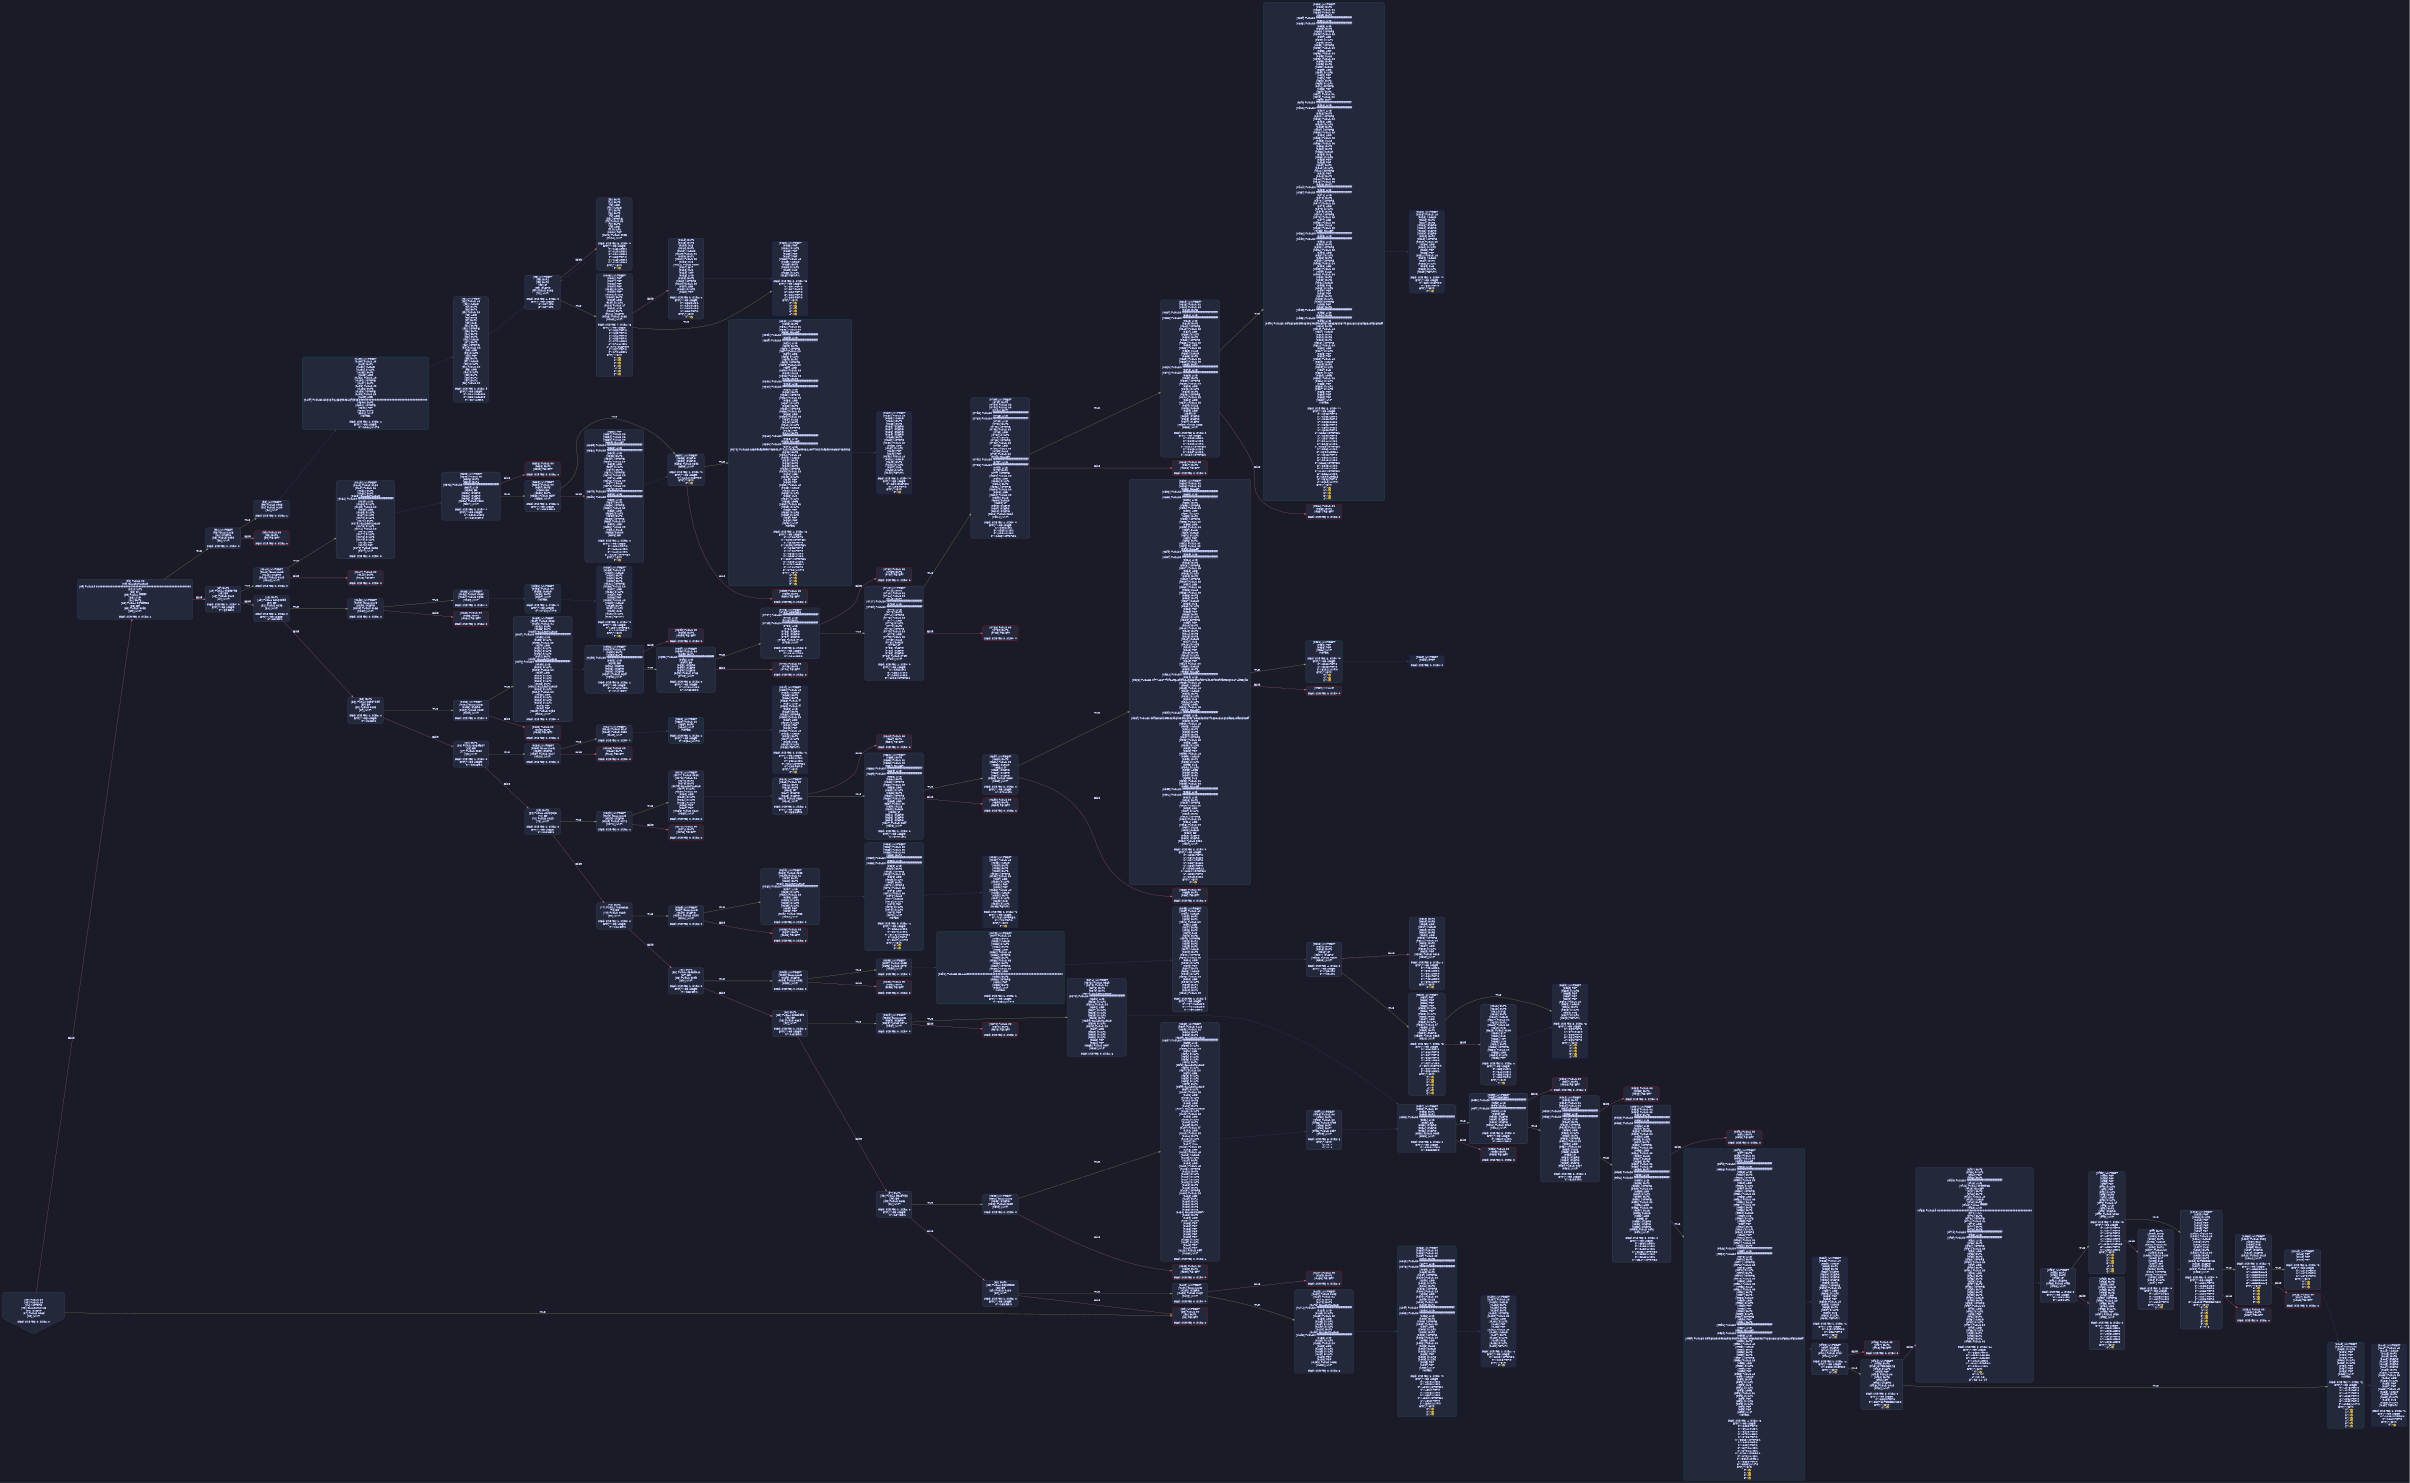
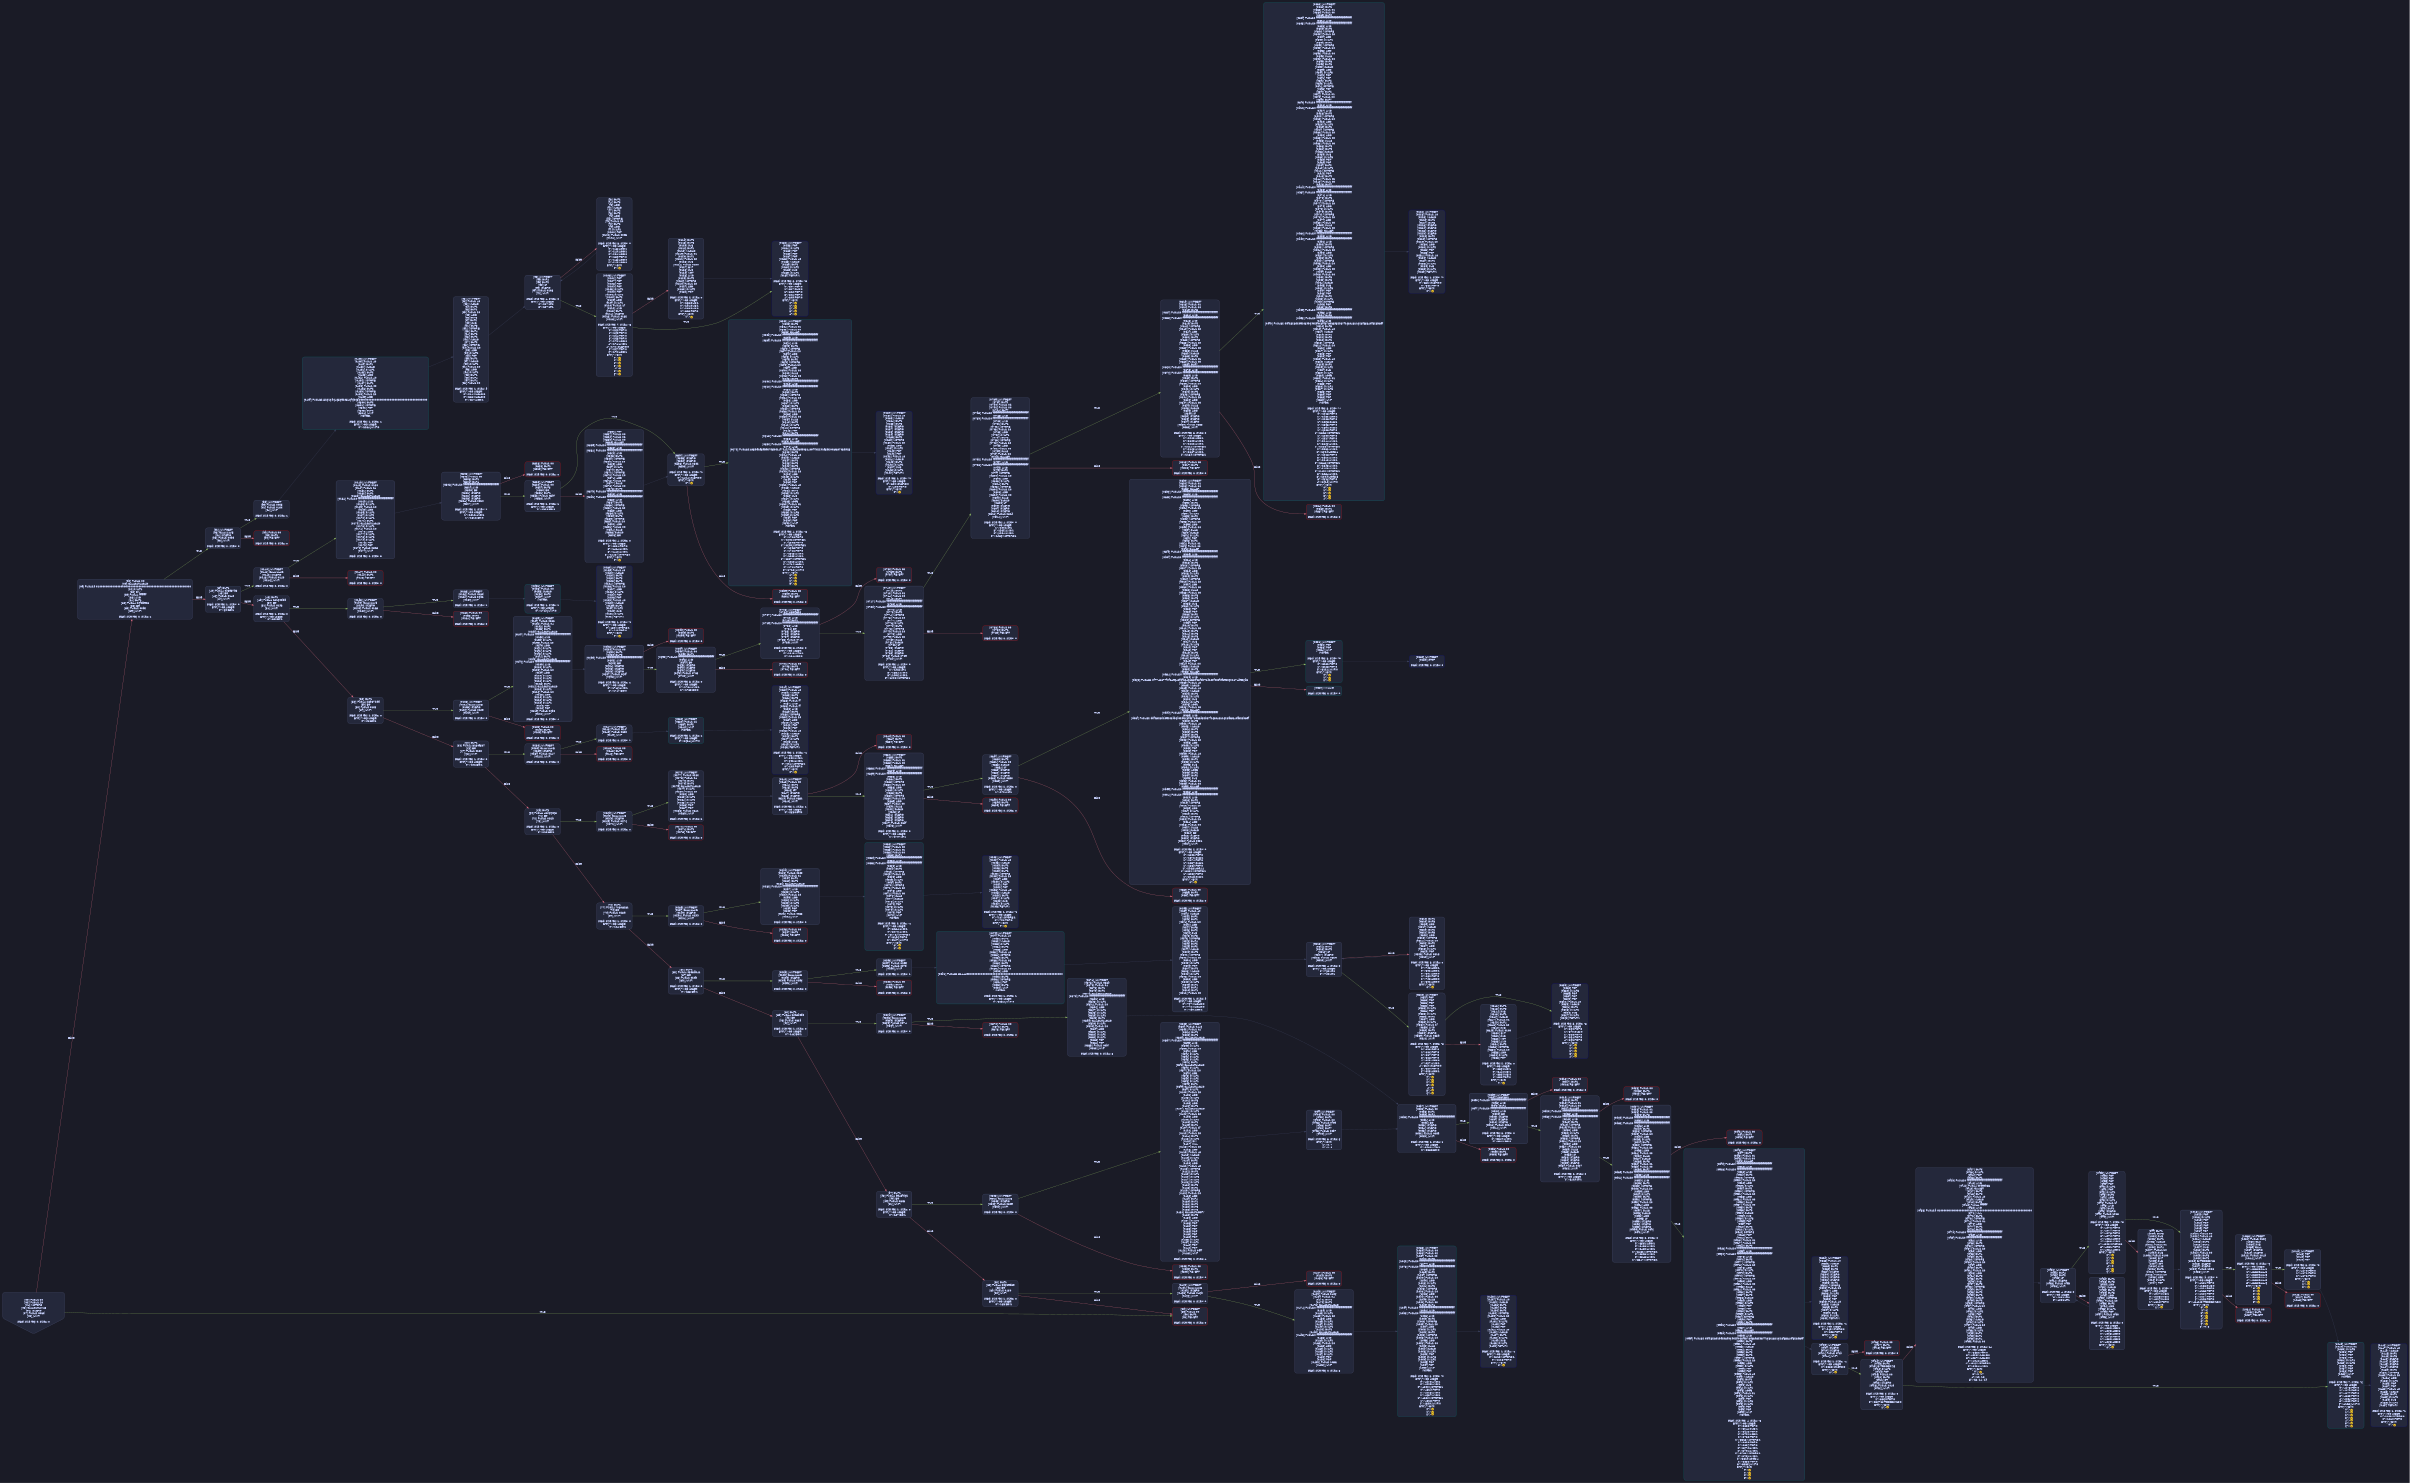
node "[0c30] INVALID Stack size req: 0, sizeΔ: 0": color red -> teal
